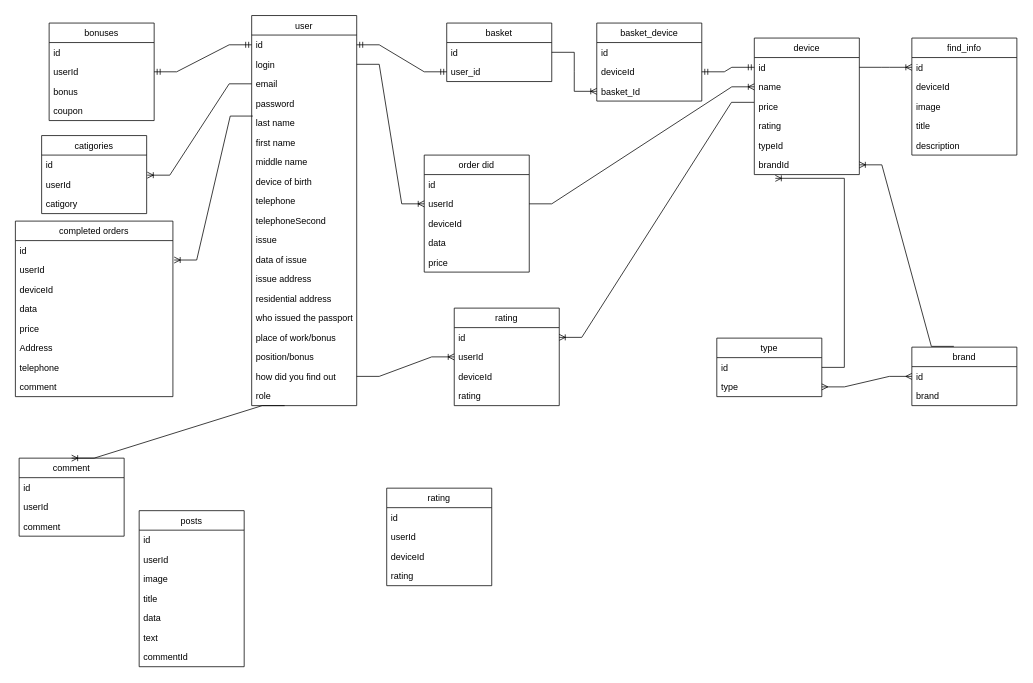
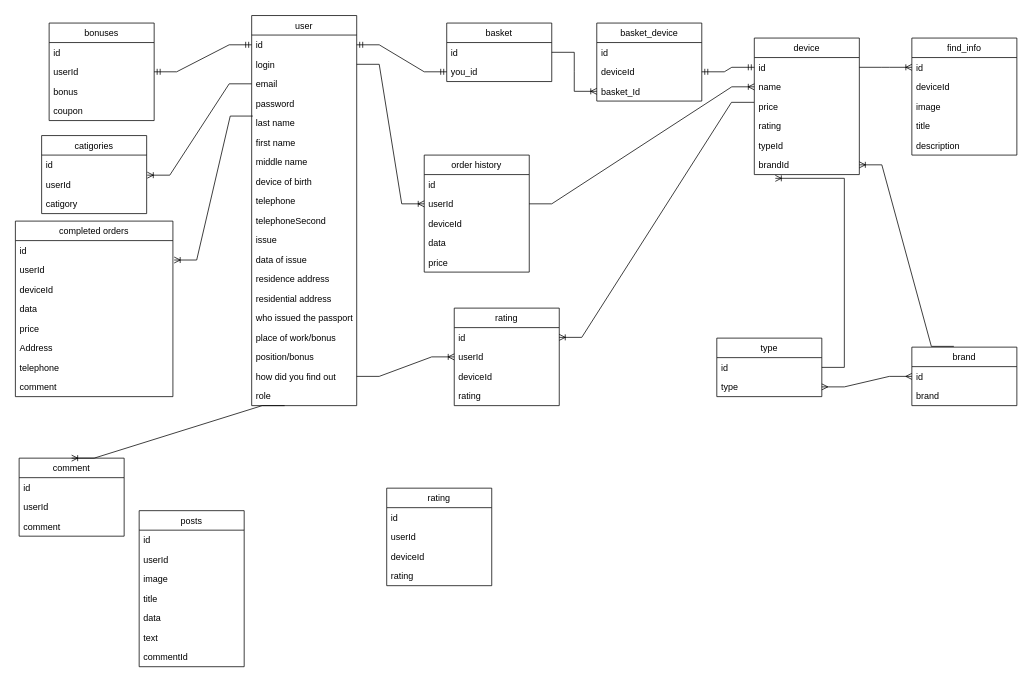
node "user_id": label "user_id" -> "you_id"
node "order did": label "order did" -> "order history"
node "issue address": label "issue address" -> "residence address"
